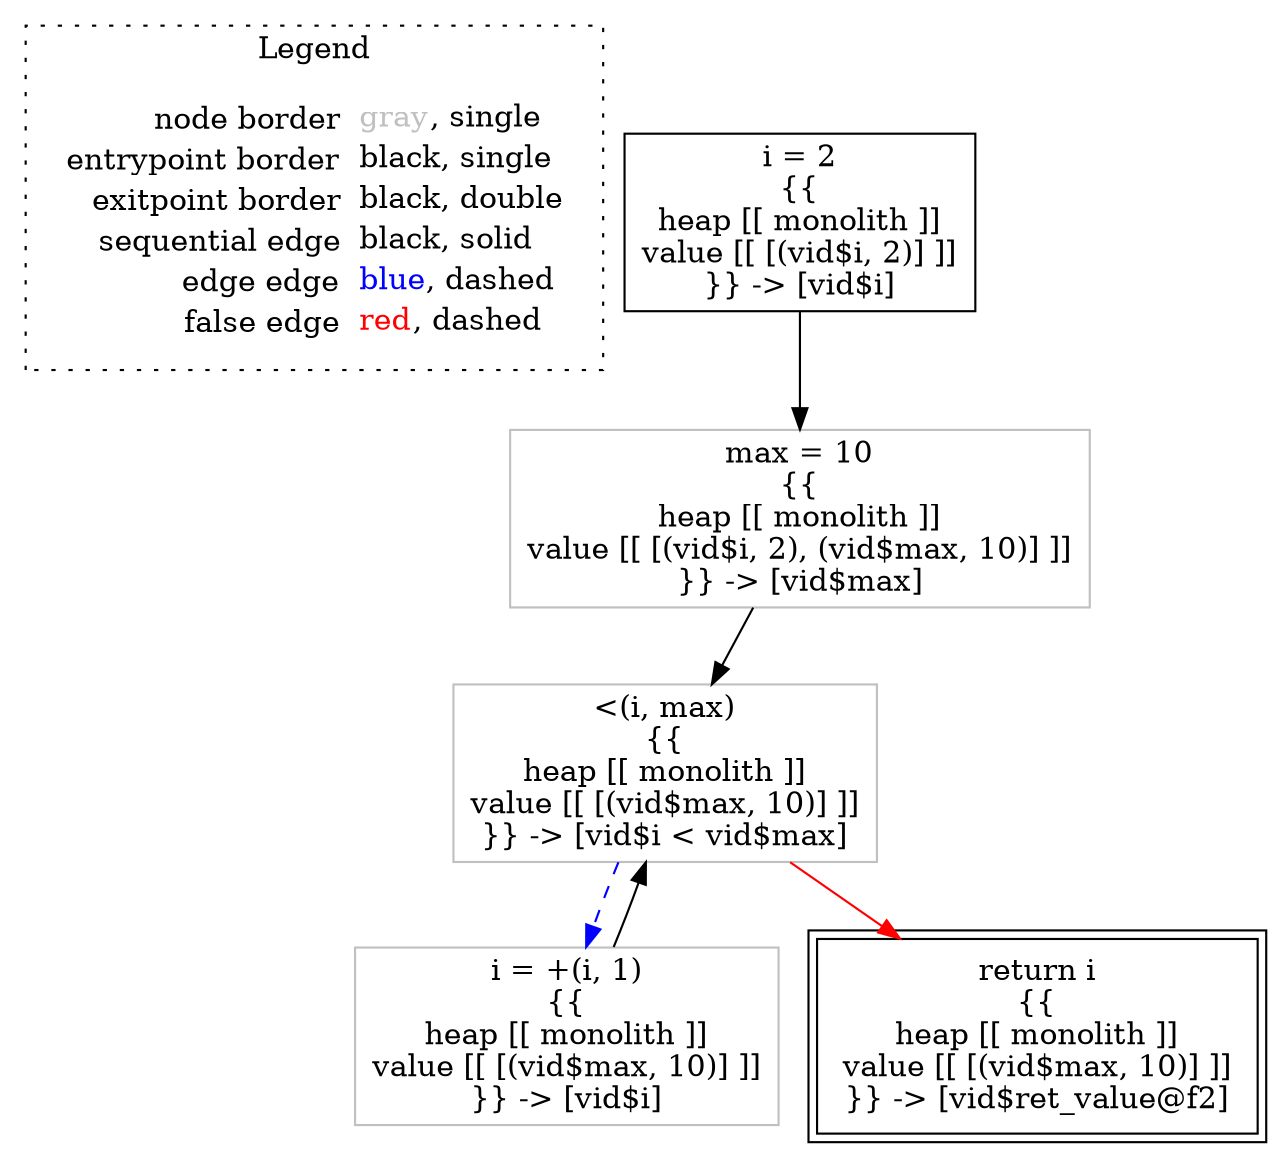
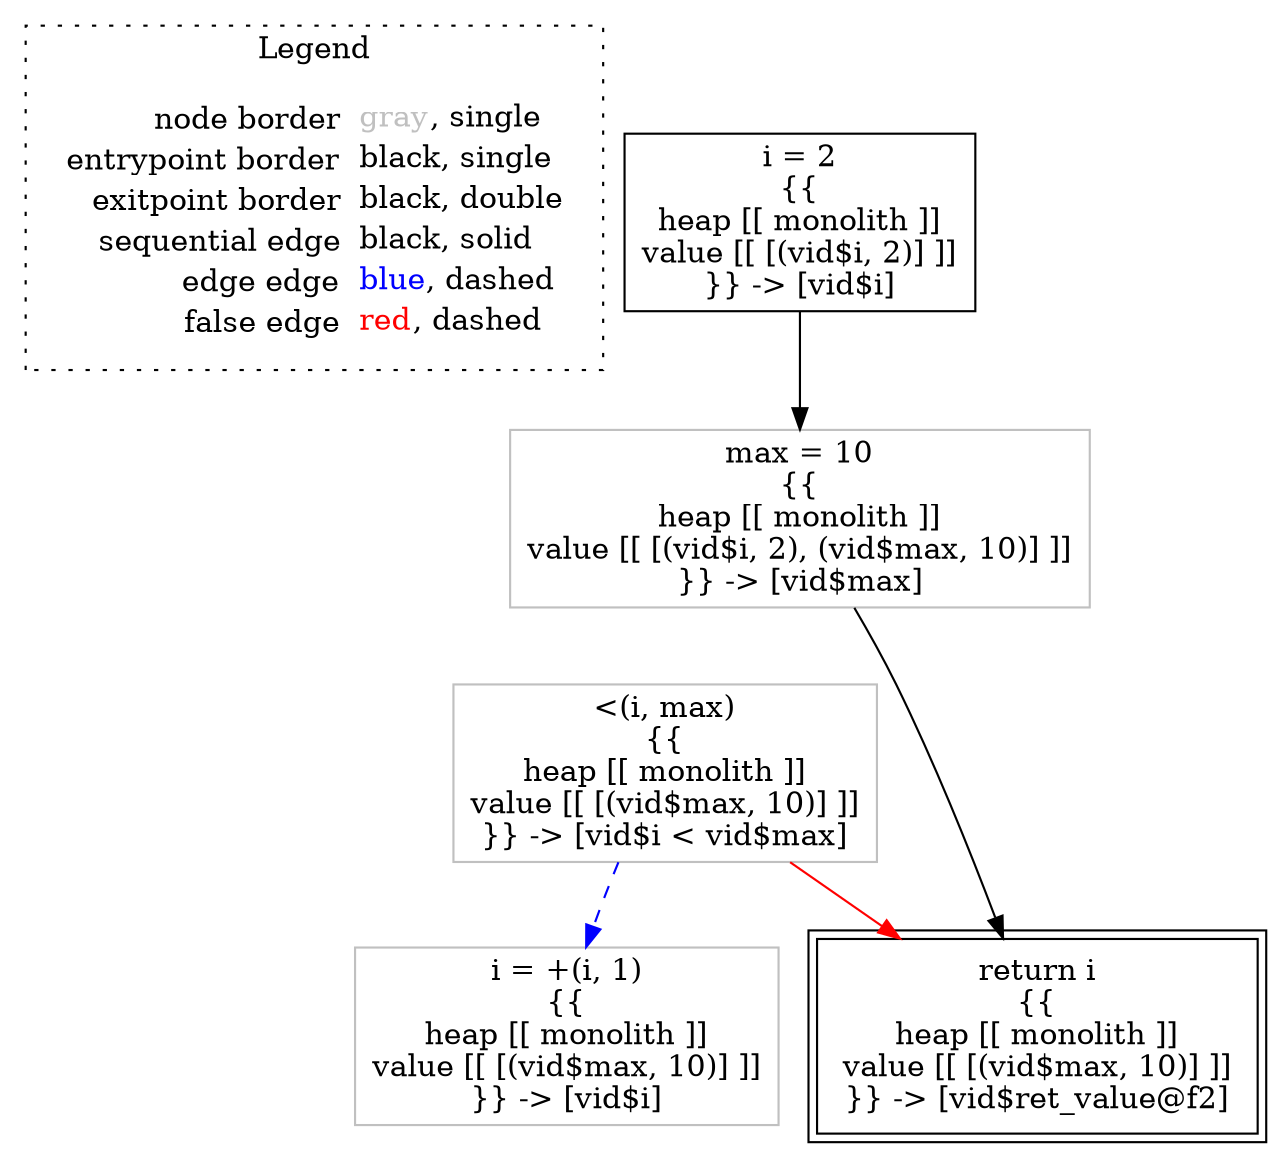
edge "max = 10" -> "<(i, max)": now "max = 10" -> "return i"
edge "i = +(i, 1)" -> "<(i, max)": removed
